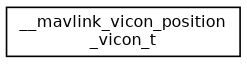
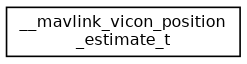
node "__mavlink_vicon_position _vicon_t": label "__mavlink_vicon_position _vicon_t" -> "__mavlink_vicon_position _estimate_t"
